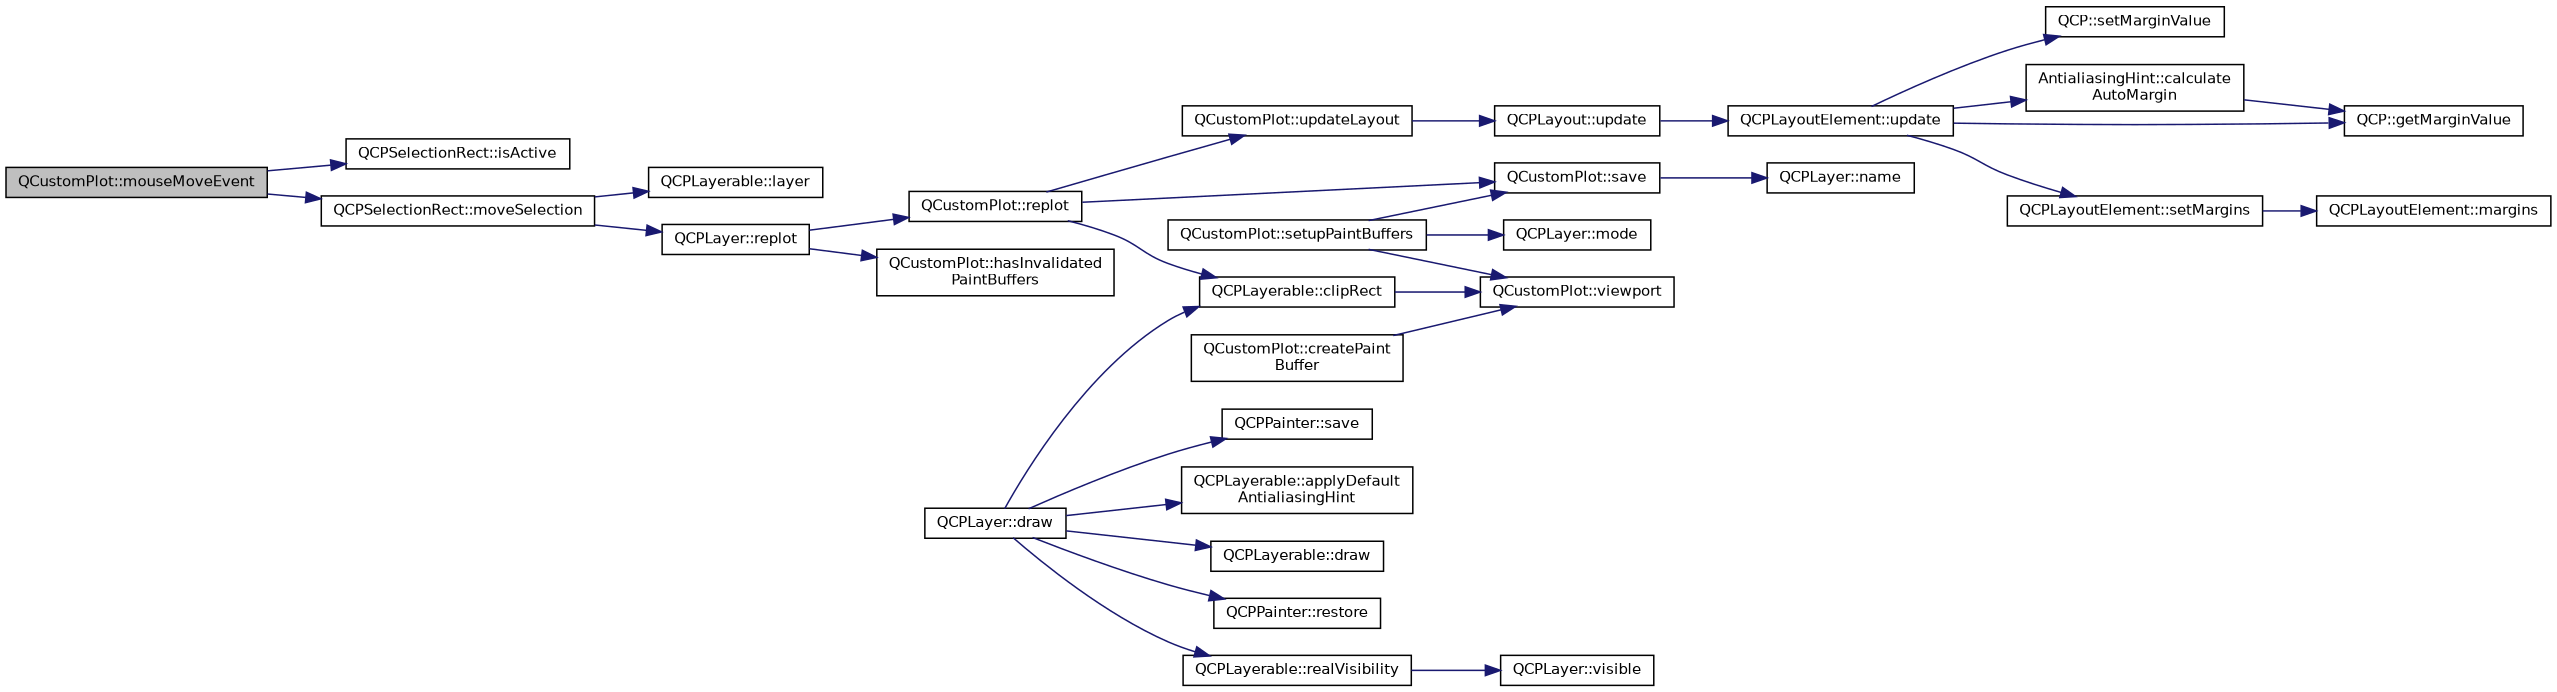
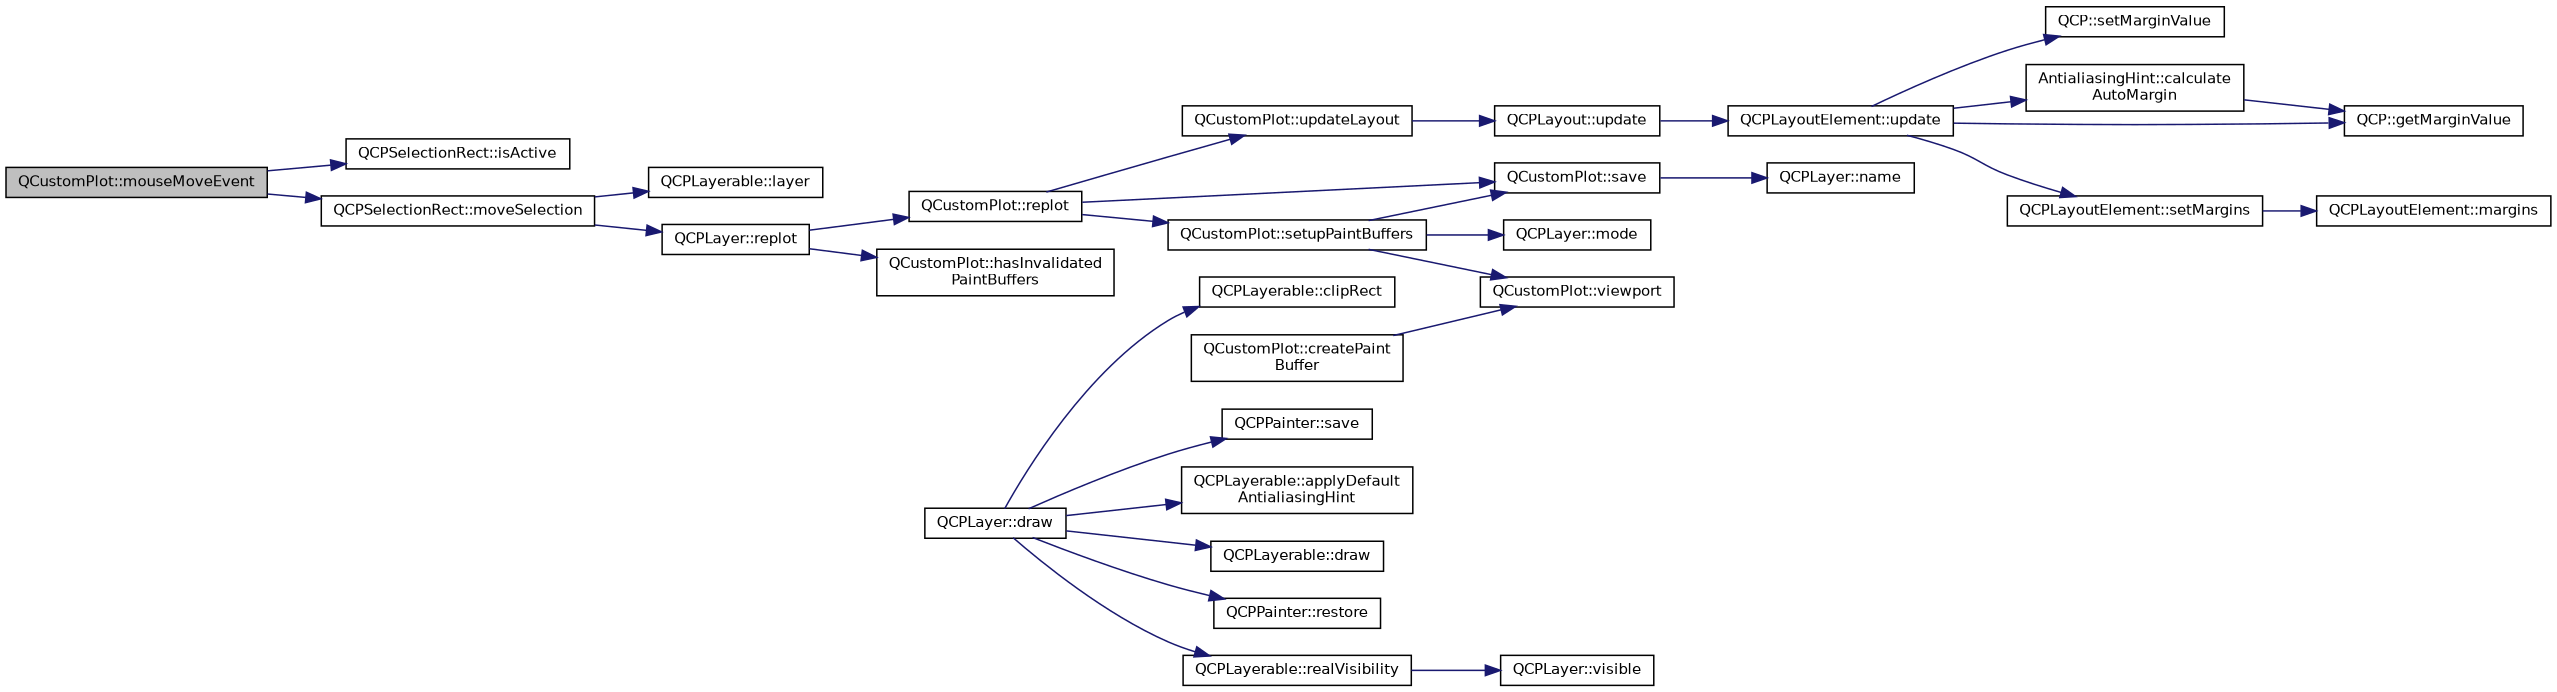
edge "QCustomPlot::replot" -> "QCPLayerable::clipRect": now "QCustomPlot::replot" -> "QCustomPlot::setupPaintBuffers"
edge "QCPLayerable::clipRect" -> "QCustomPlot::viewport": removed
